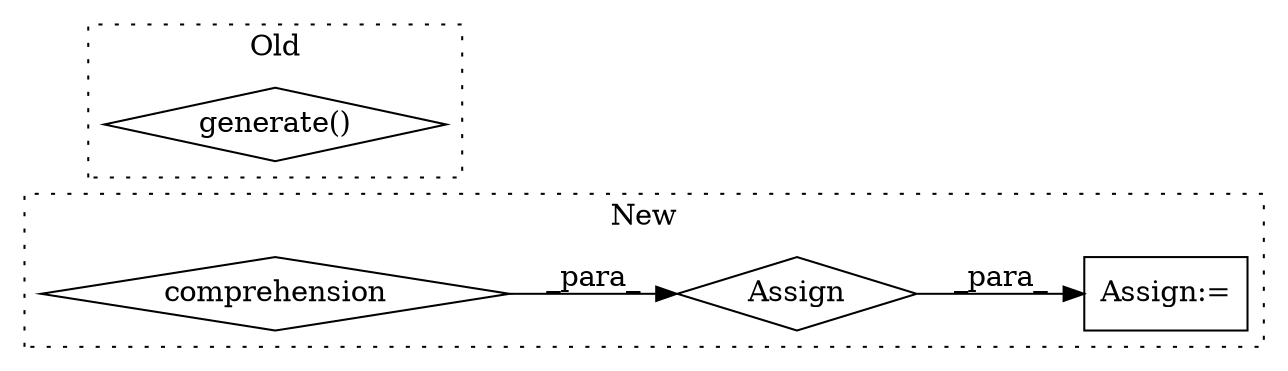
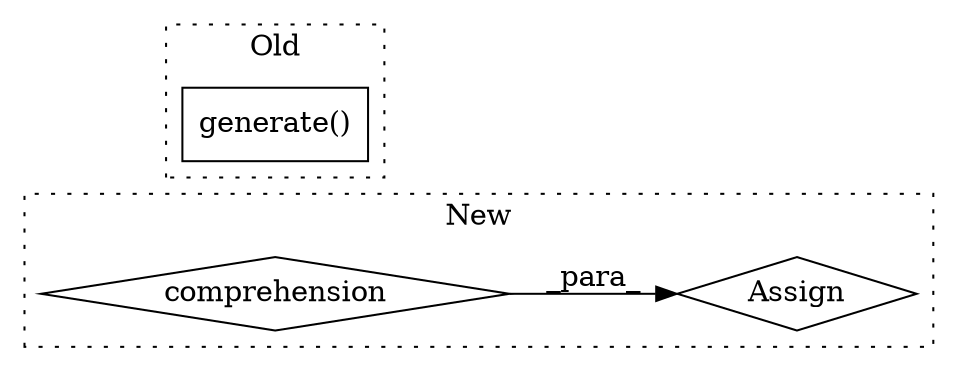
node "generate()": shape diamond -> box
node "Assign:=": removed
